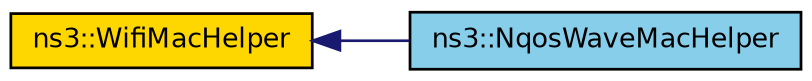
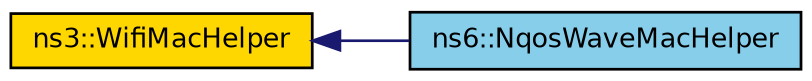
node "ns3::NqosWaveMacHelper": label "ns3::NqosWaveMacHelper" -> "ns6::NqosWaveMacHelper"
